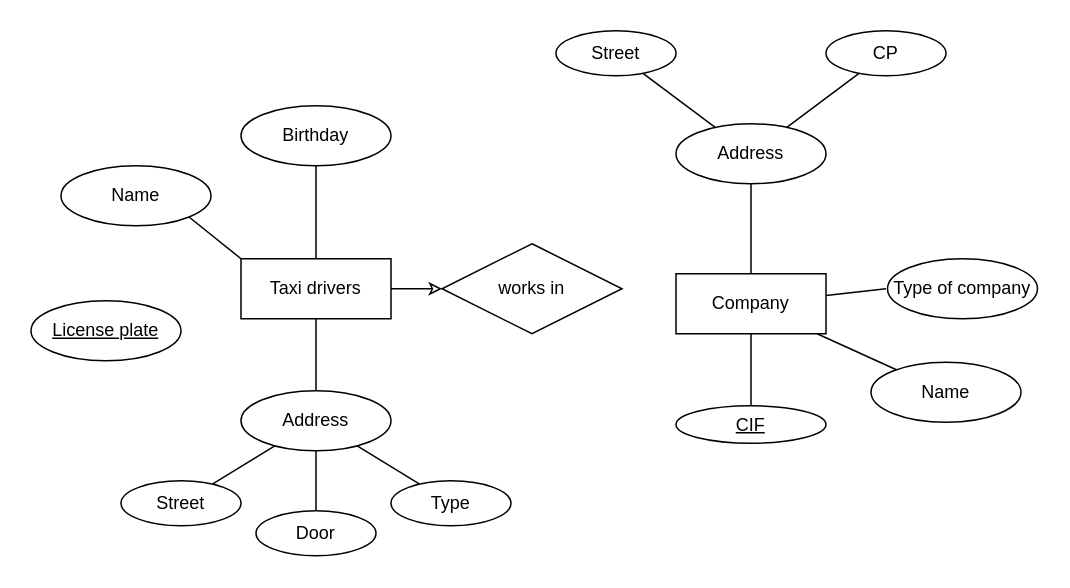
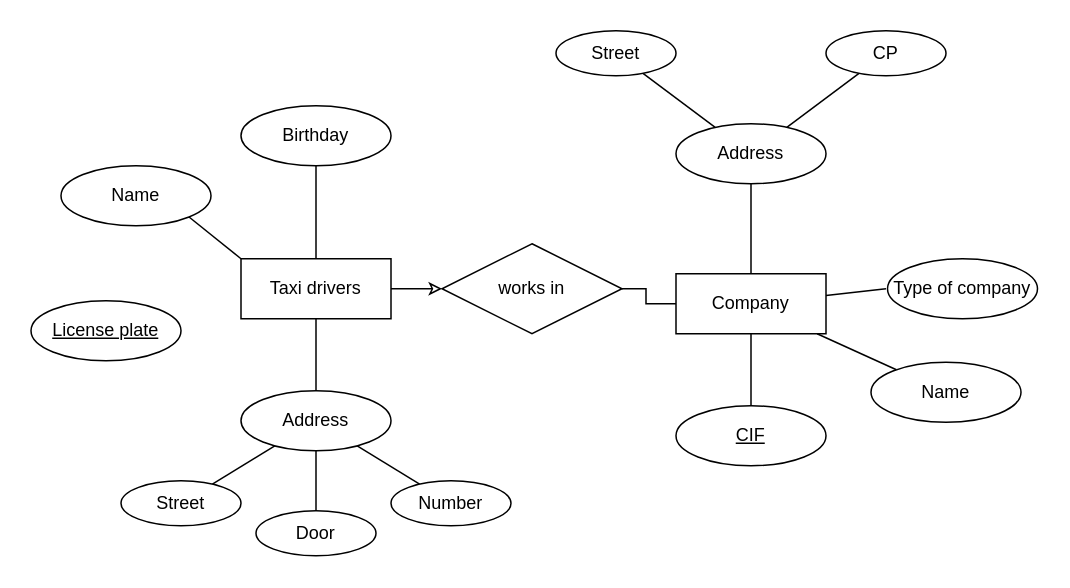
edge "works in" -- "Company": added
node "CIF": size 150x38 -> 150x60
node "Type": label "Type" -> "Number"
